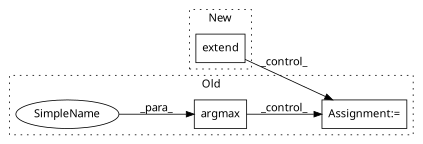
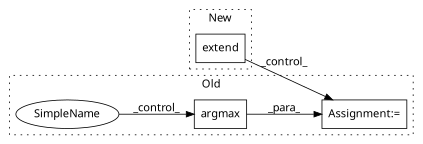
edge "SimpleName" -> "argmax": label "_para_" -> "_control_"
edge "argmax" -> "Assignment:=": label "_control_" -> "_para_"
